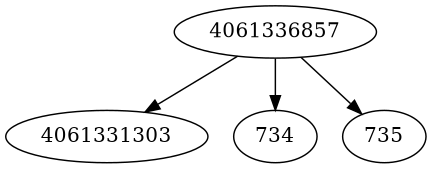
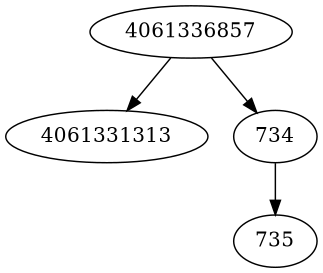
edge "4061336857" -> "735": now "734" -> "735"
node "4061331303": label "4061331303" -> "4061331313"
